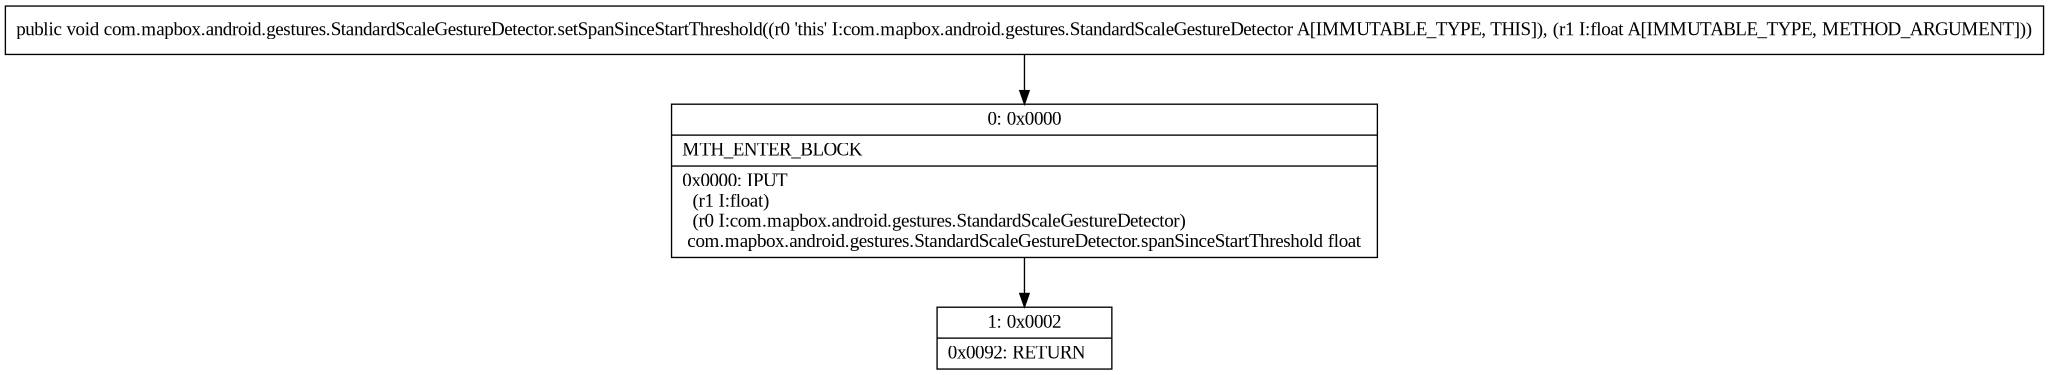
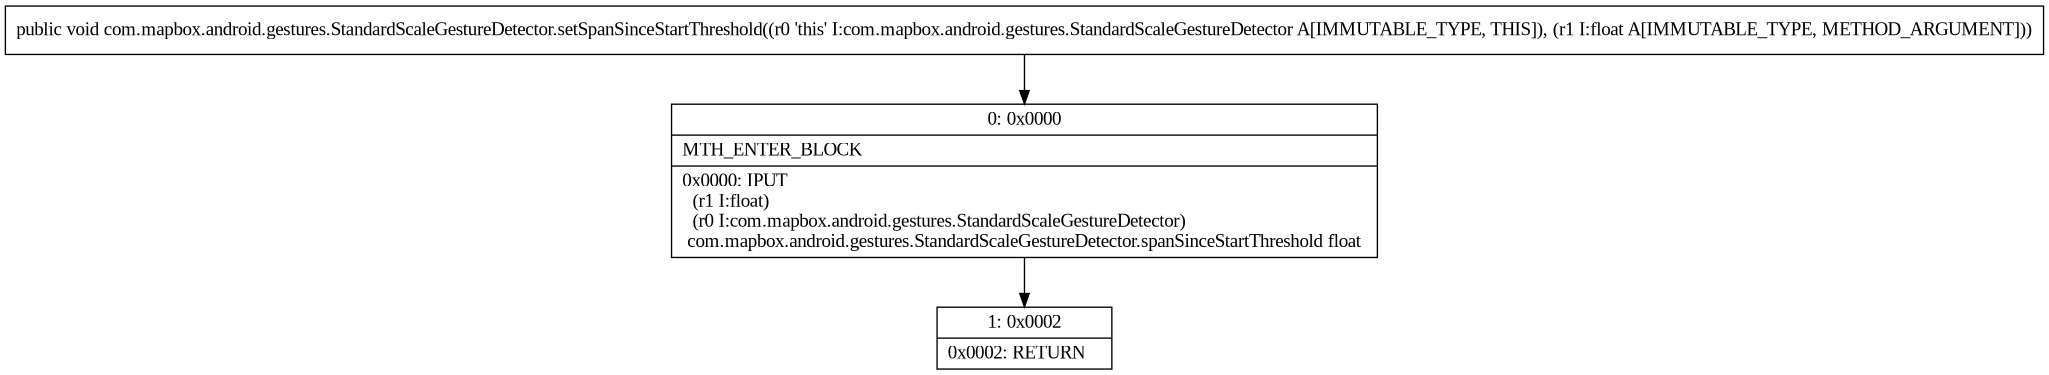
node "1: 0x0002": text "0x0092: RETURN" -> "0x0002: RETURN"
